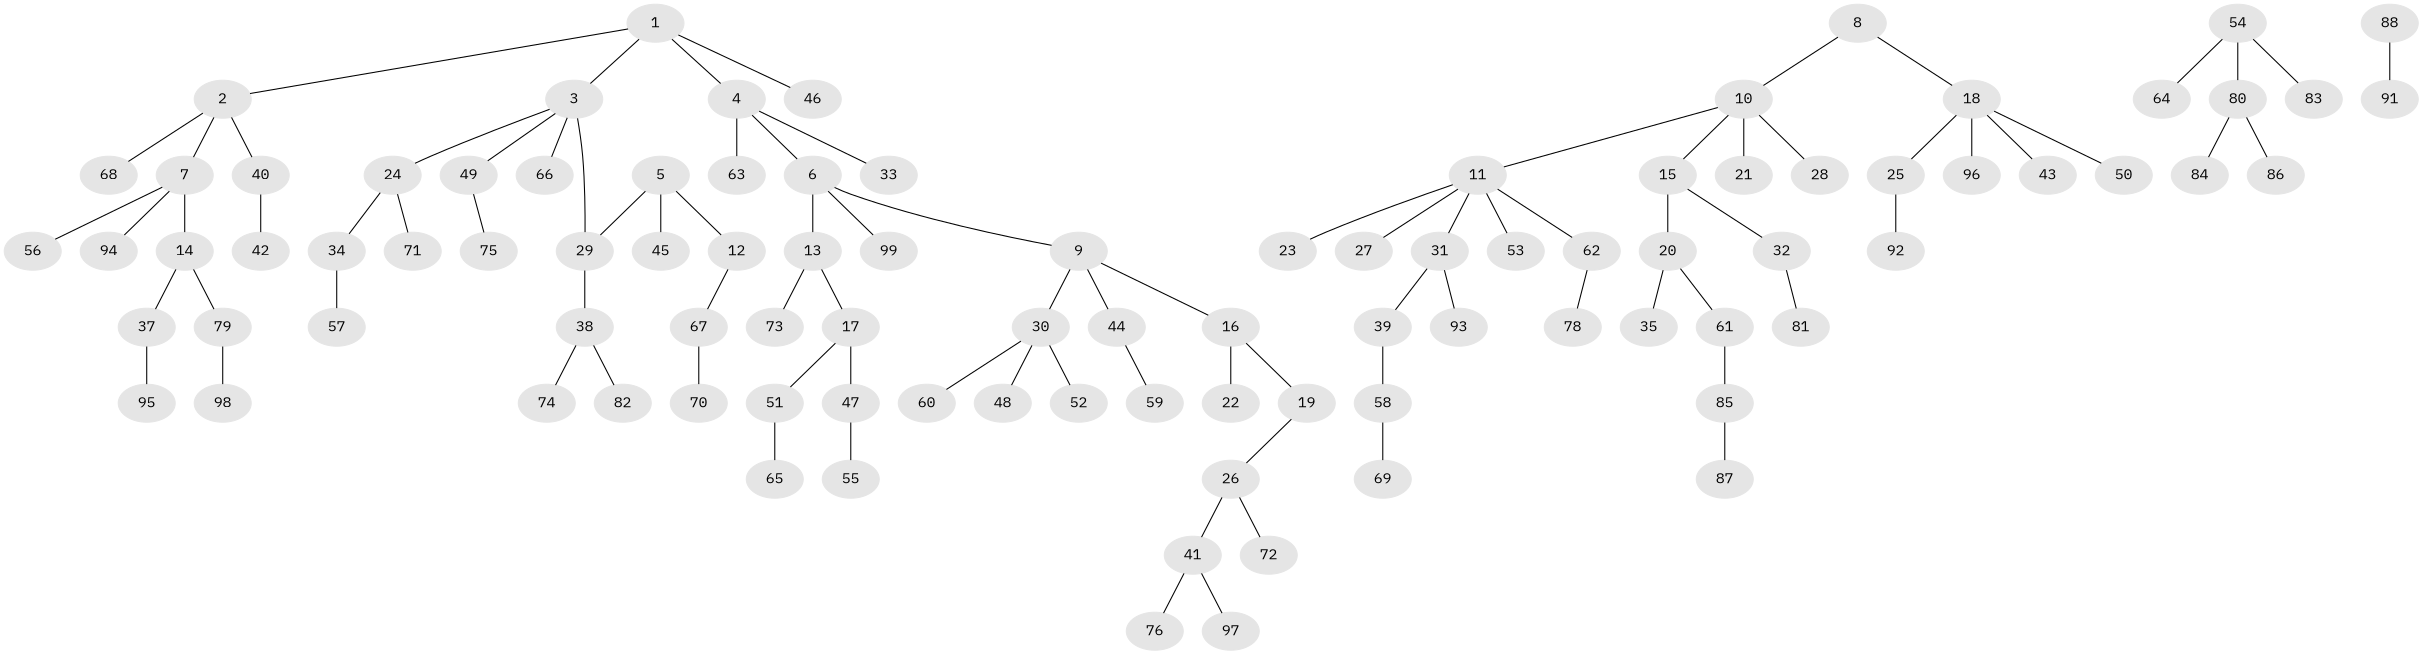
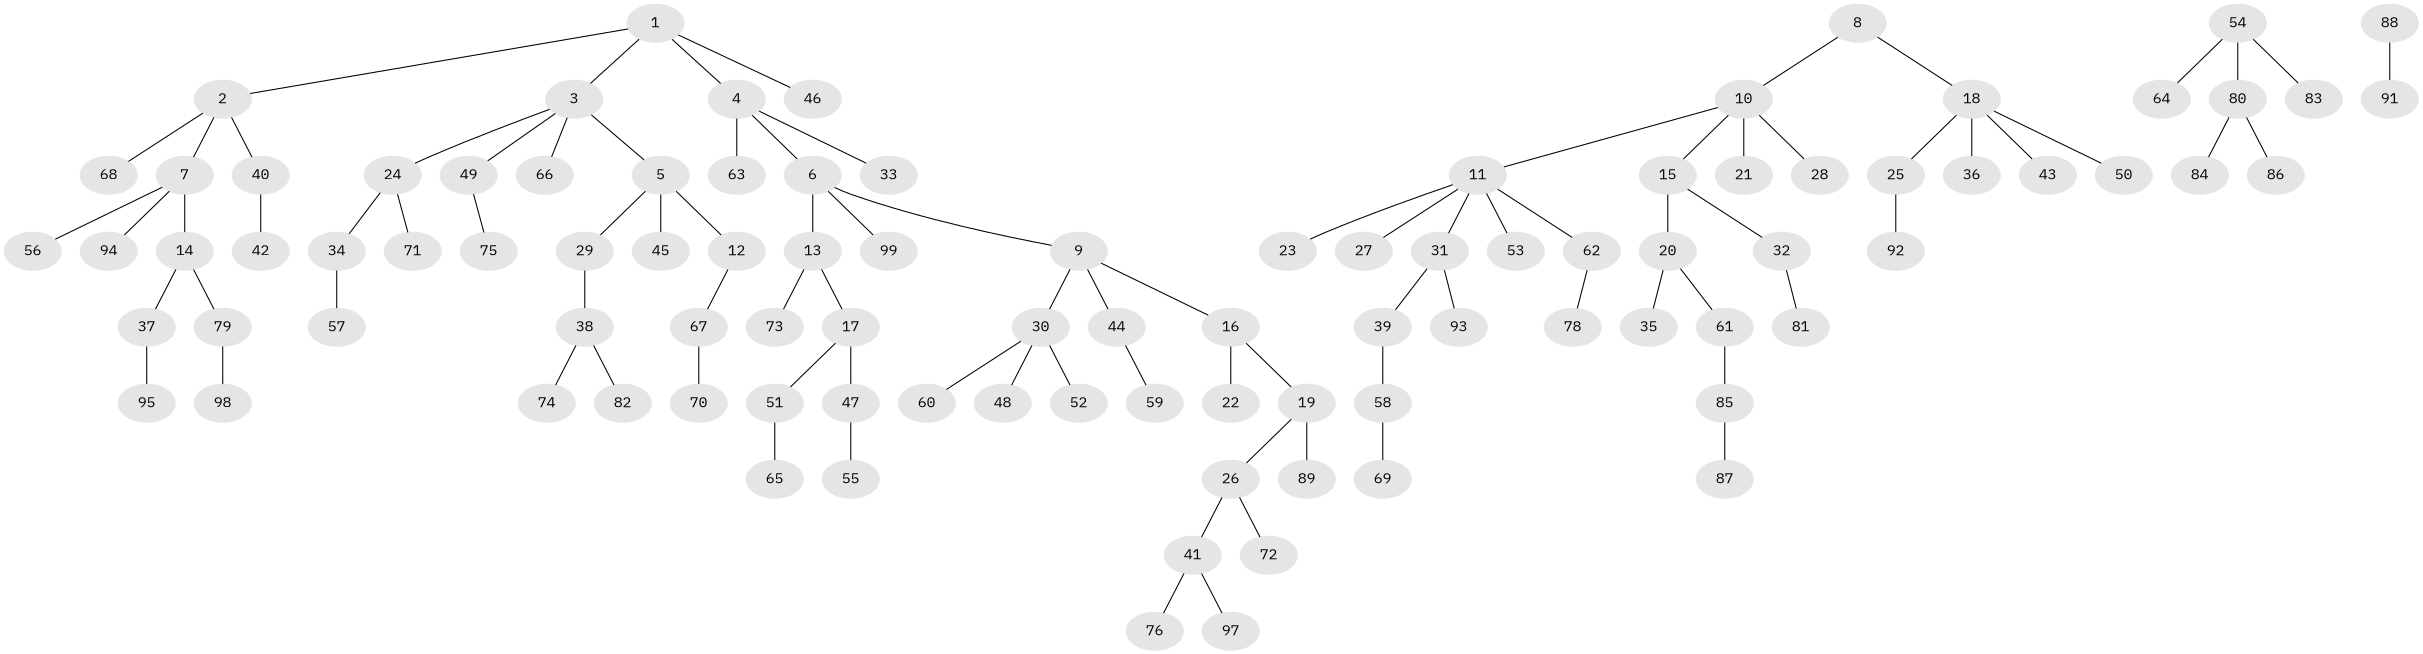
edge "3" -- "29": now "3" -- "5"
node "96": label "96" -> "36"
node "89": added
